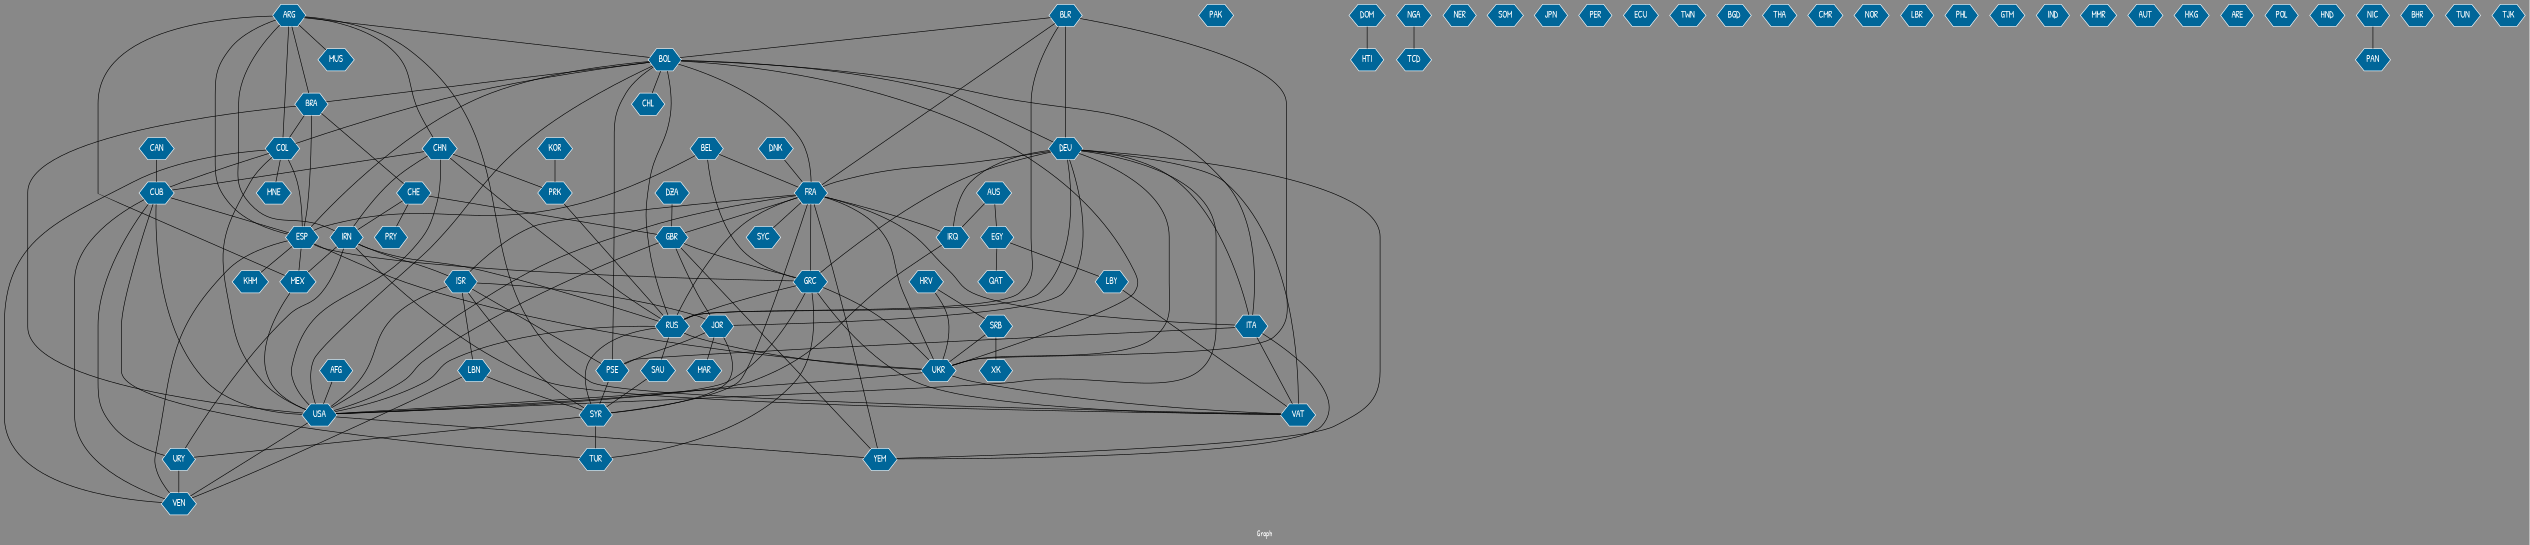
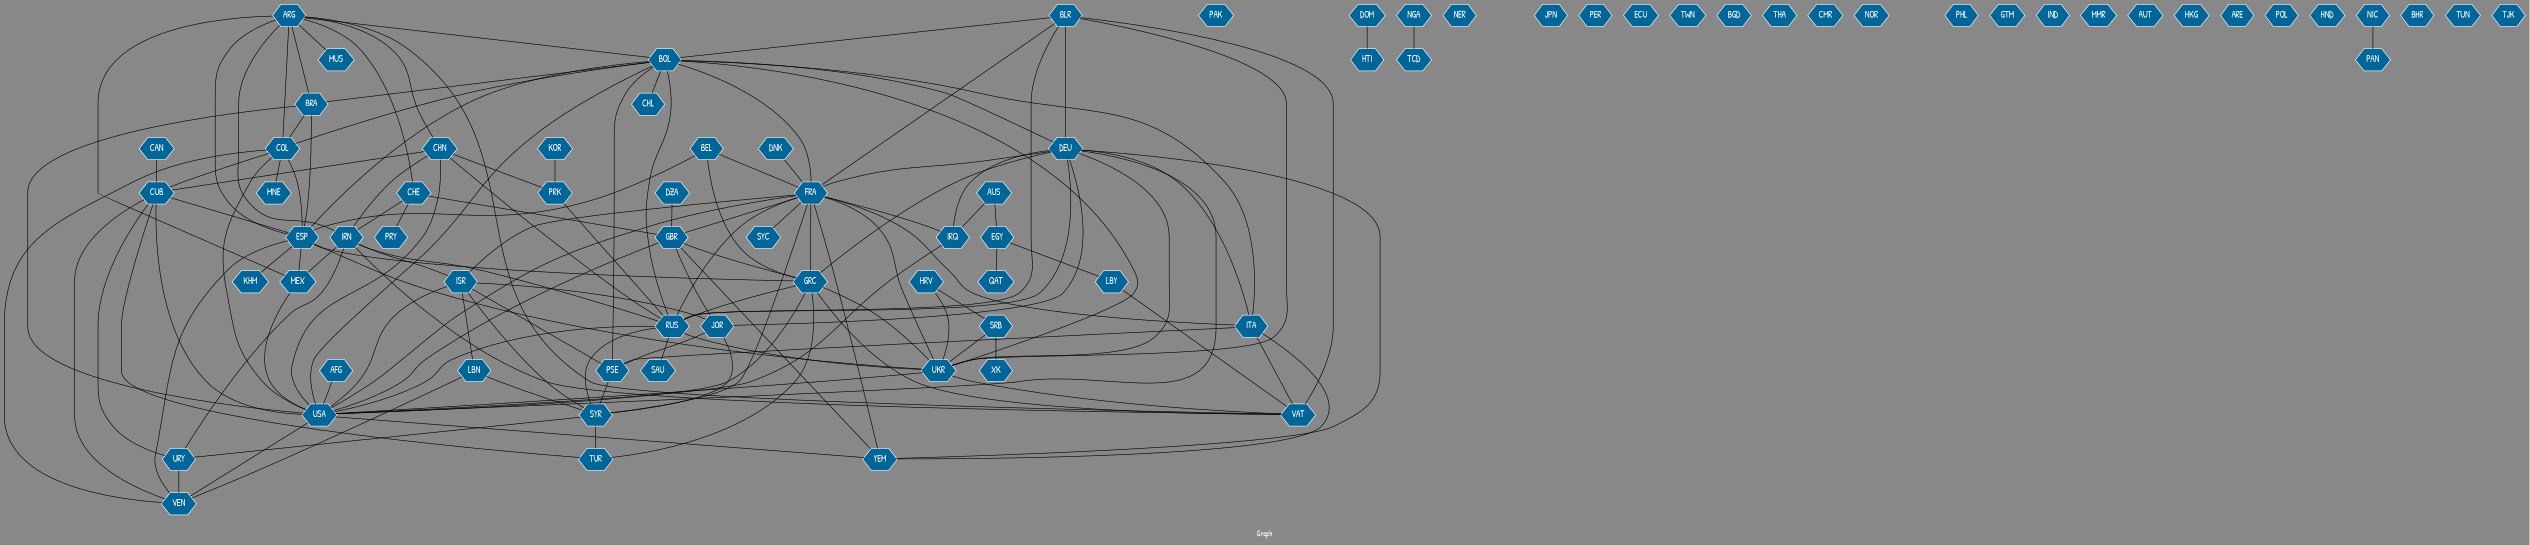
node "SOM": removed
node "LBR": removed
edge "BRA" -- "CHE": now "ARG" -- "CHE"
edge "DEU" -- "VAT": now "BLR" -- "VAT"
node "MAR": removed
edge "SAU" -- "SYR": removed
